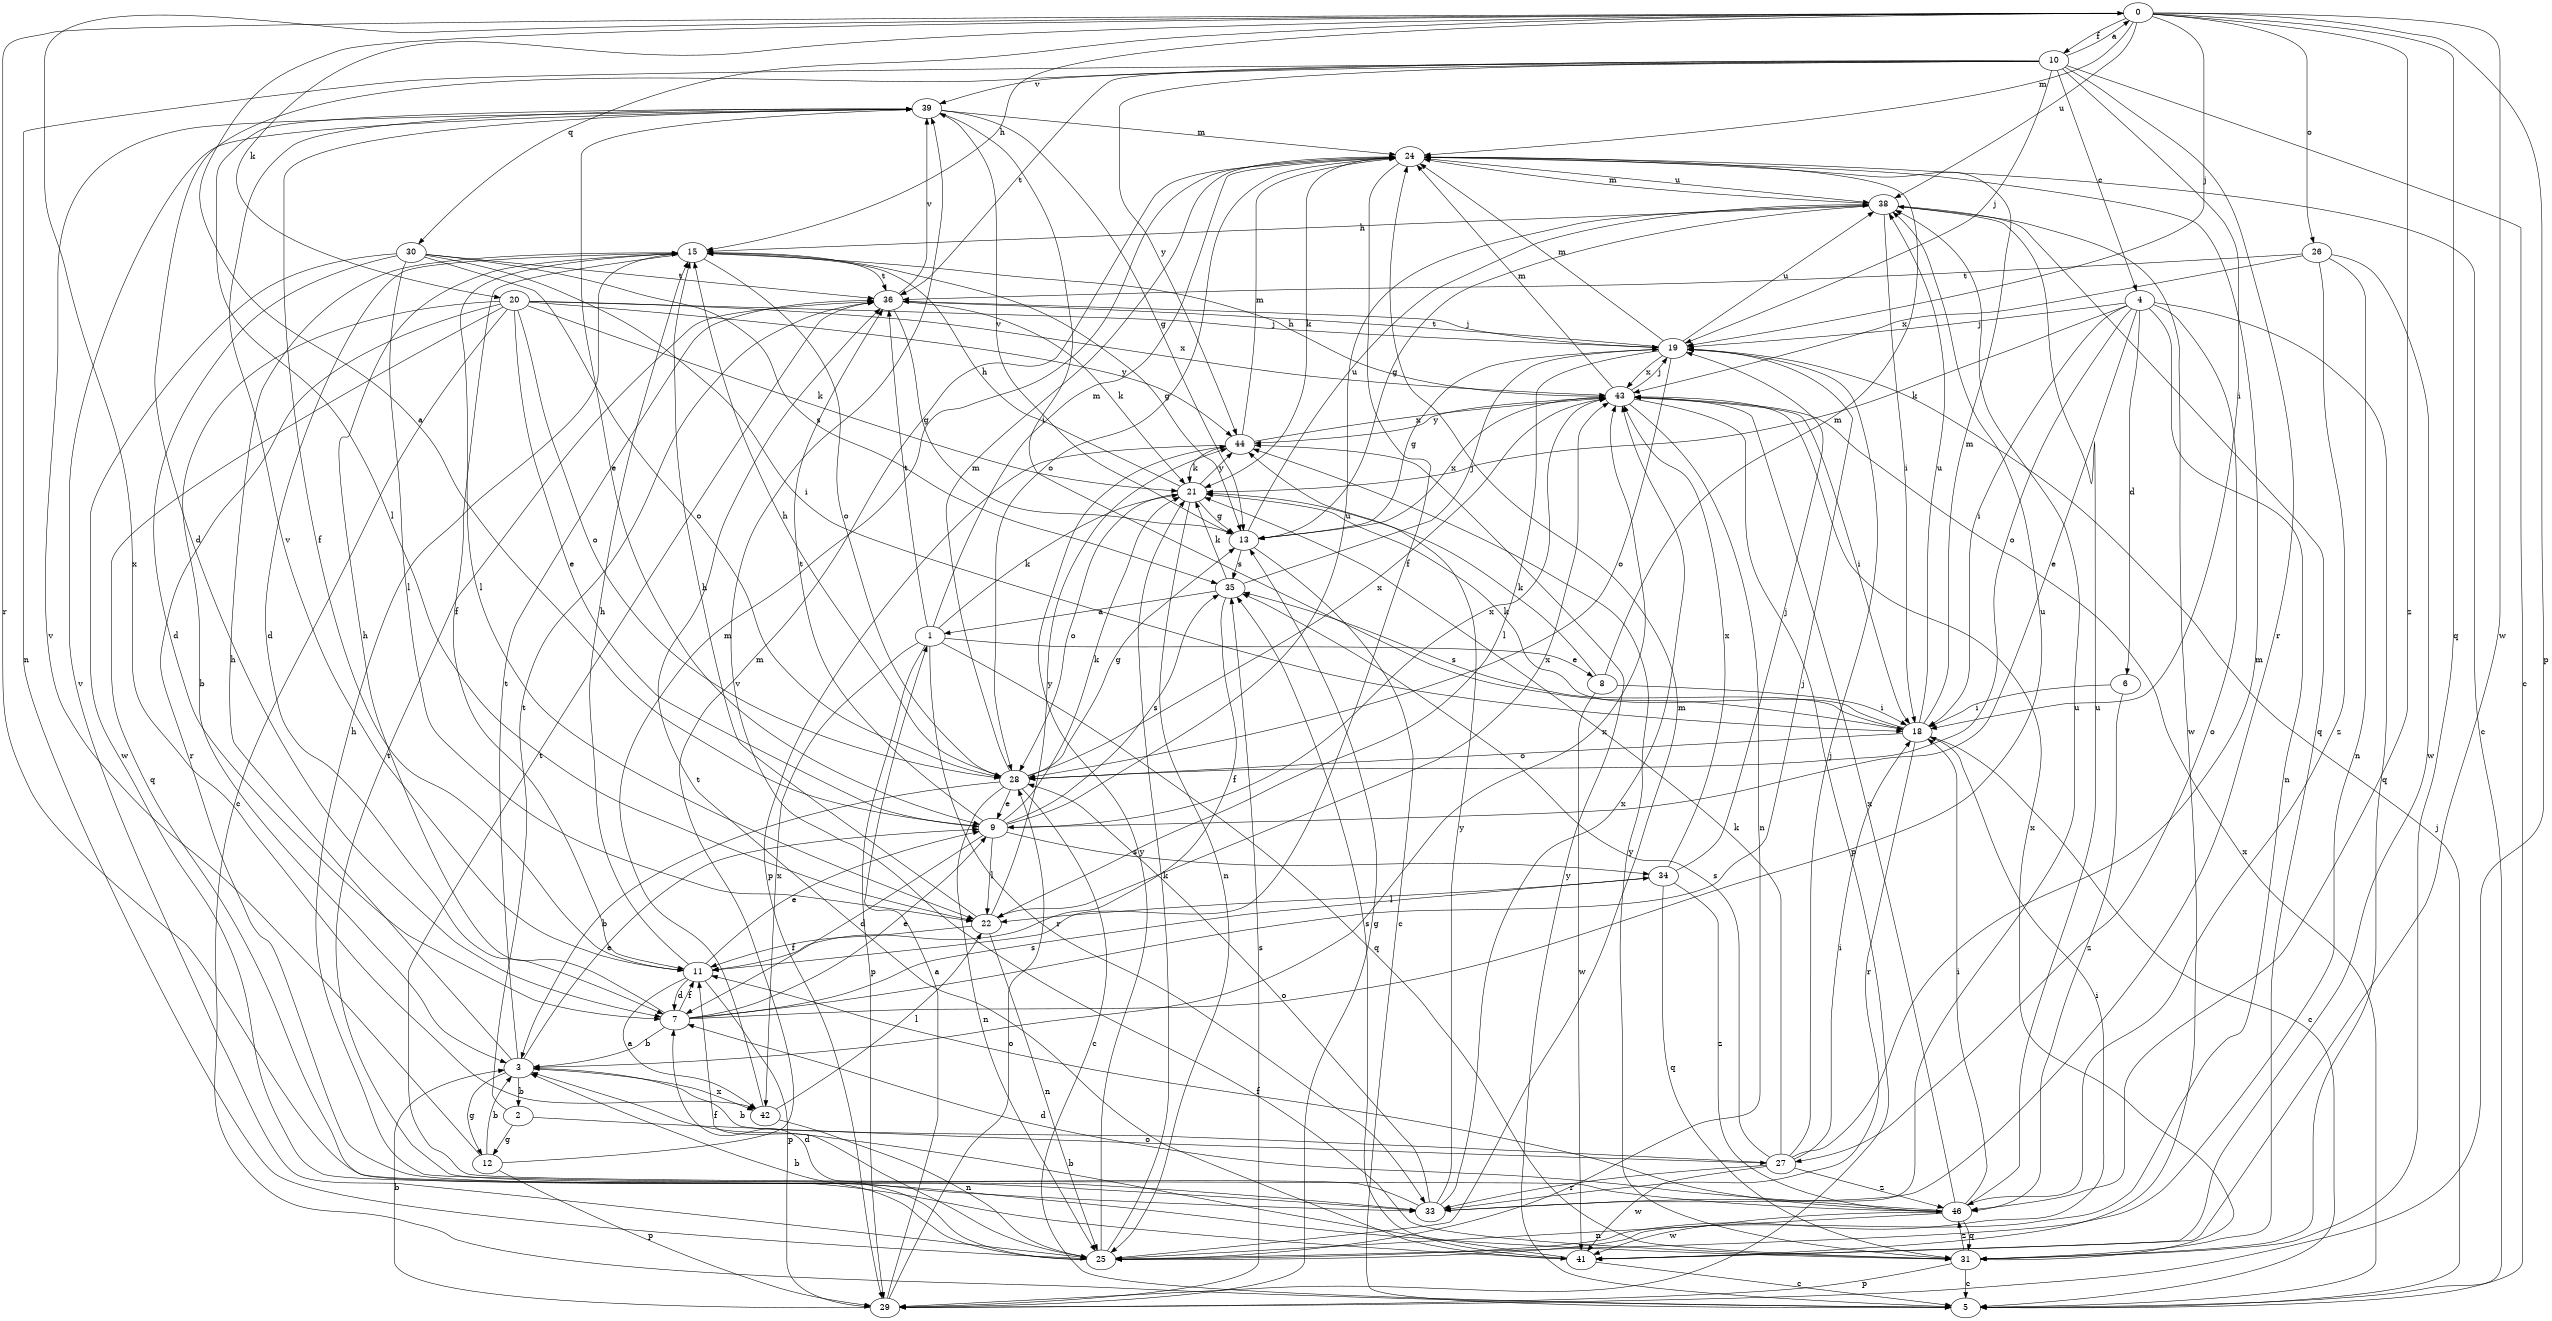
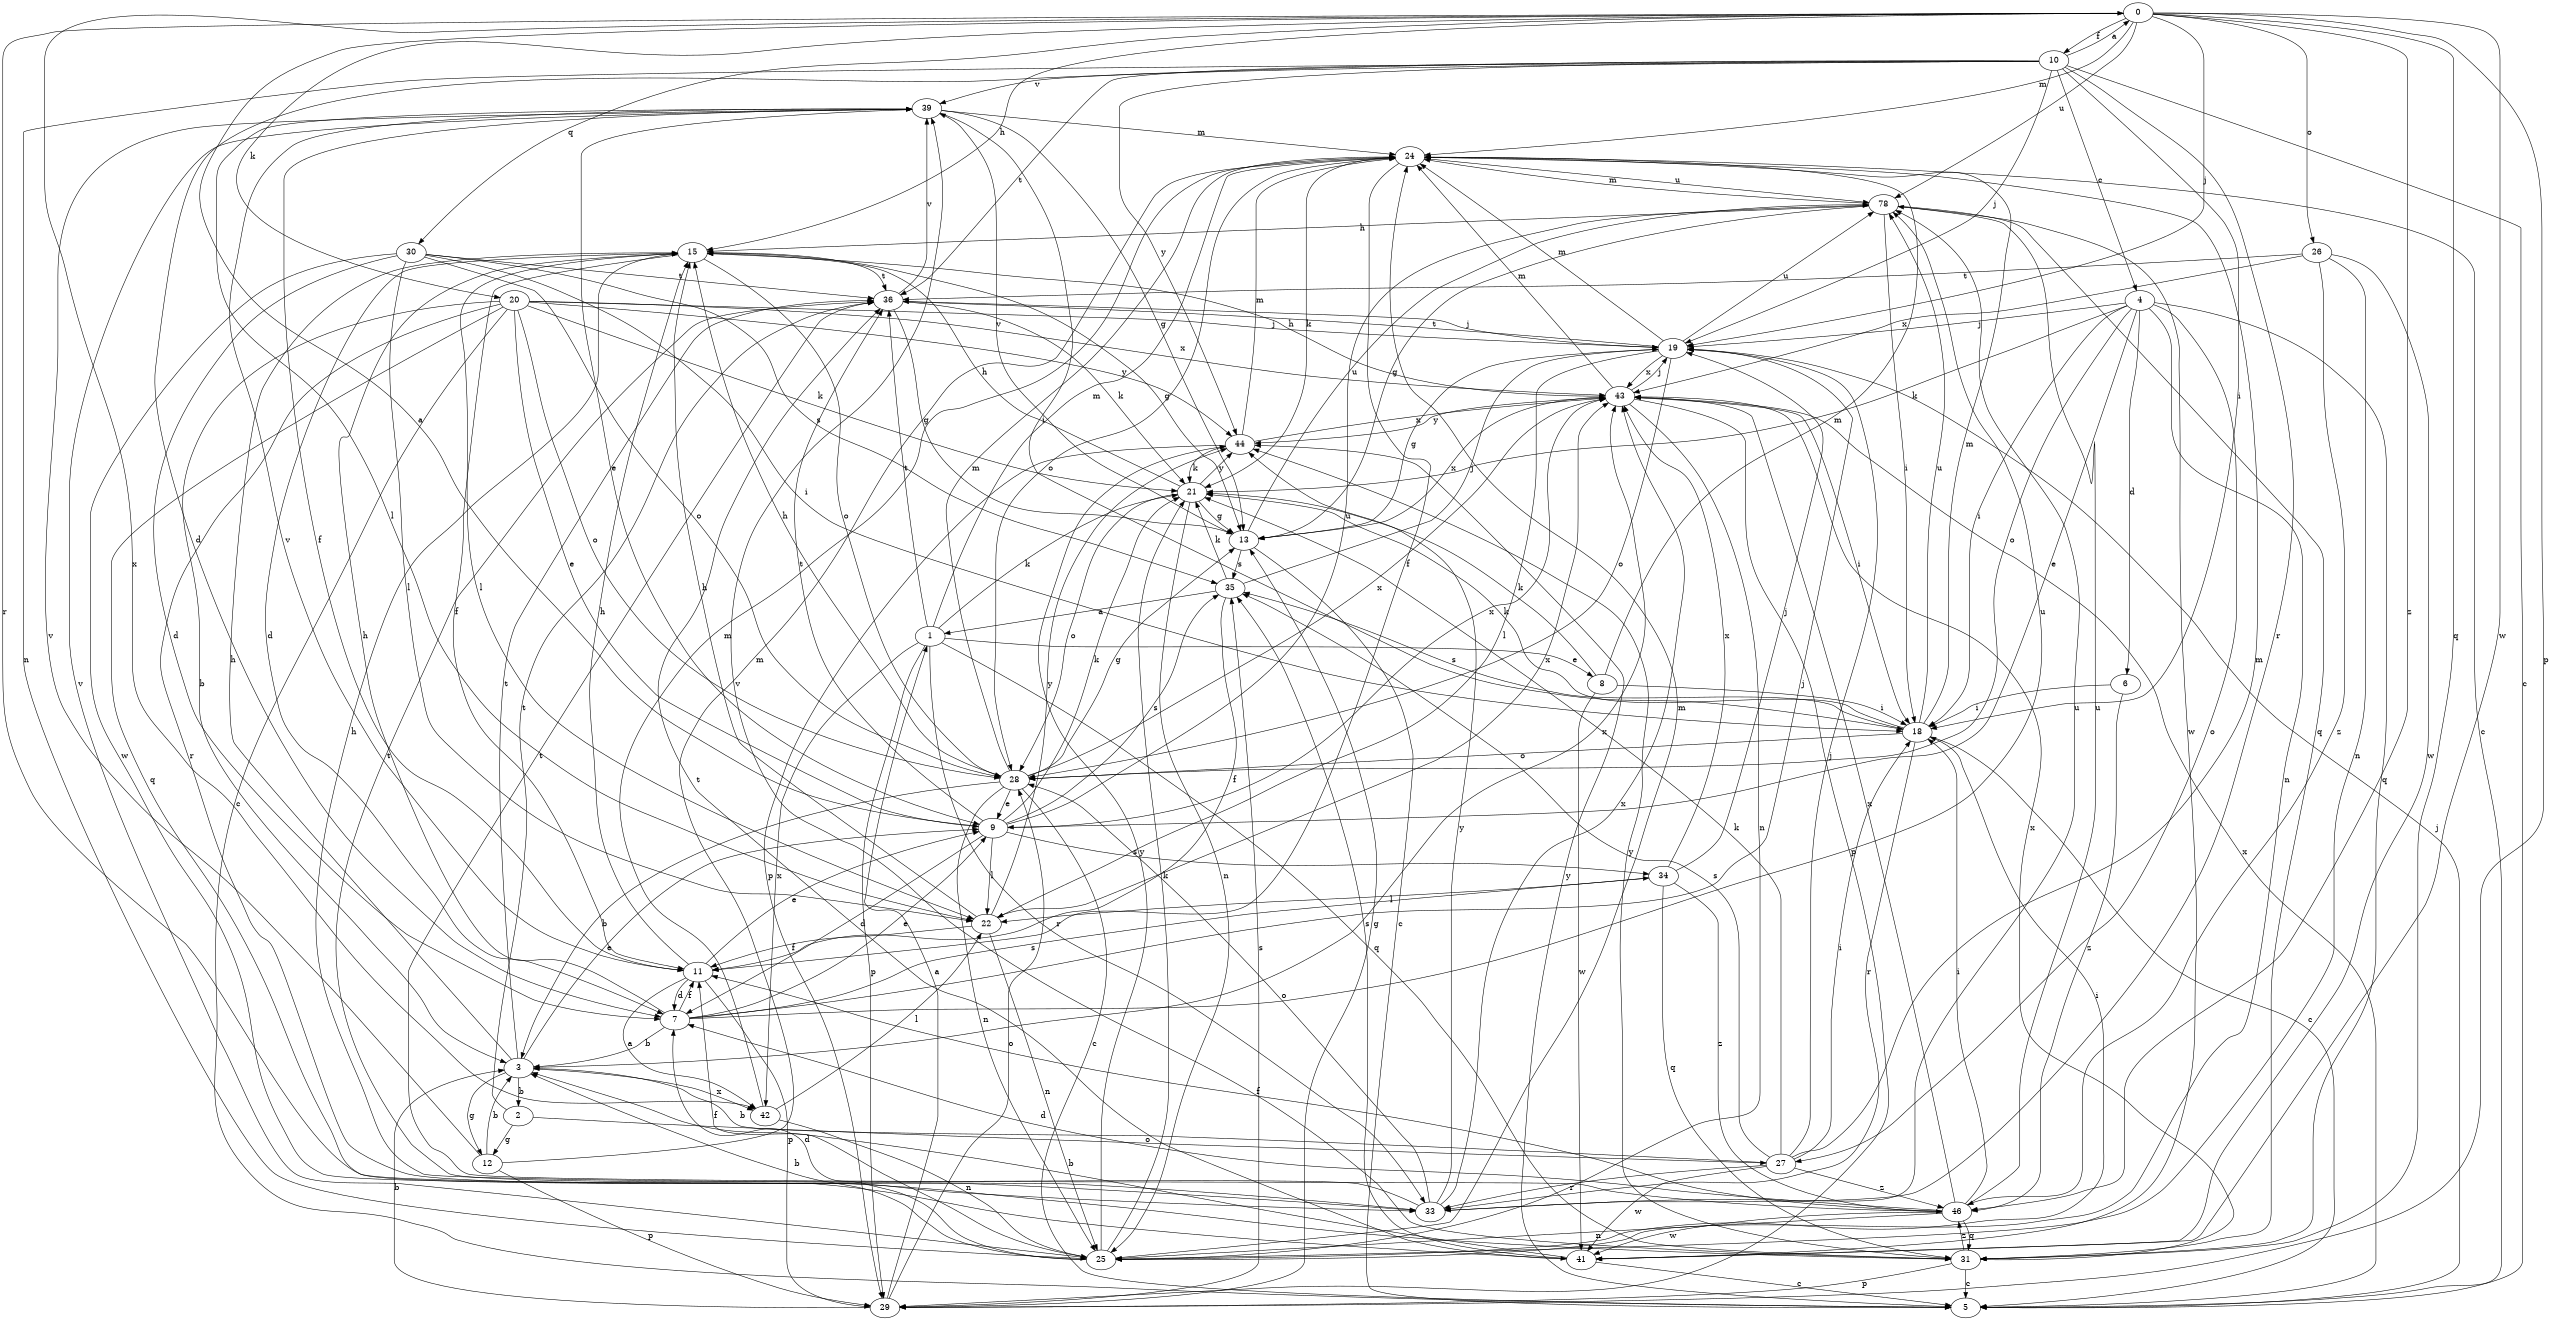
node "38": label "38" -> "78"
